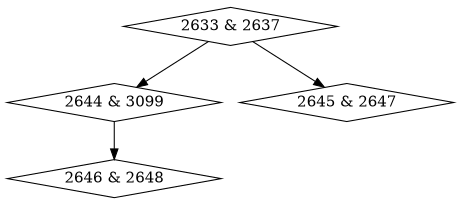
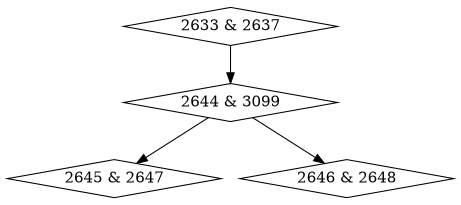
edge "2633 & 2637" -> "2645 & 2647": now "2644 & 3099" -> "2645 & 2647"
